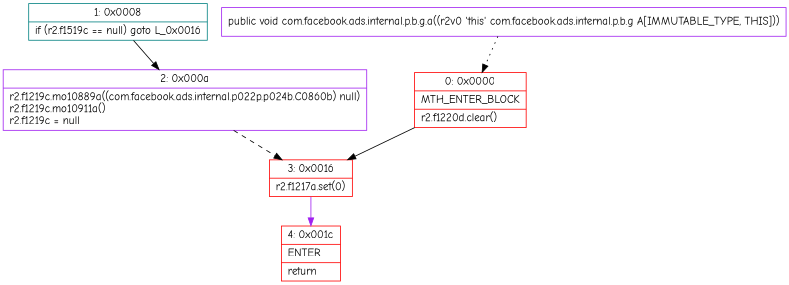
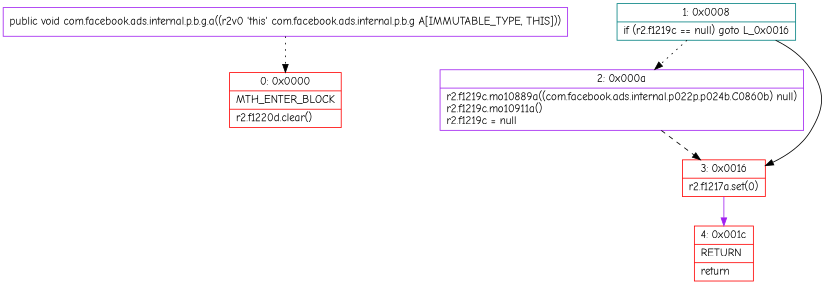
node "1: 0x0008": text "if (r2.f1519c == null) goto L_0x0016" -> "if (r2.f1219c == null) goto L_0x0016"
edge "1: 0x0008" -> "2: 0x000a": style solid -> dotted
edge "0: 0x0000" -> "3: 0x0016": now "1: 0x0008" -> "3: 0x0016"
node "4: 0x001c": text "ENTER" -> "RETURN"
